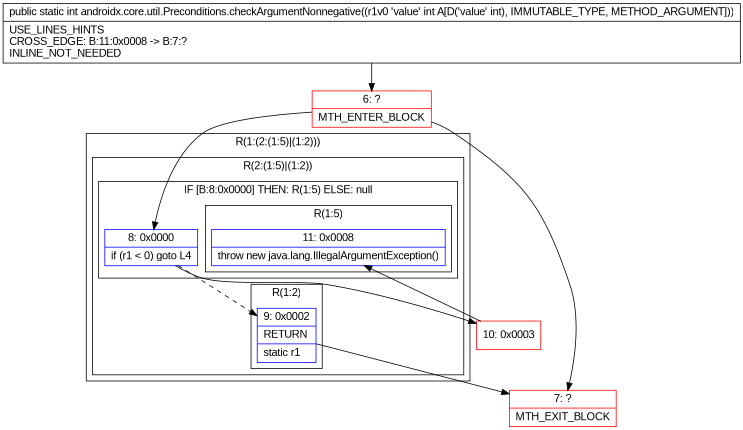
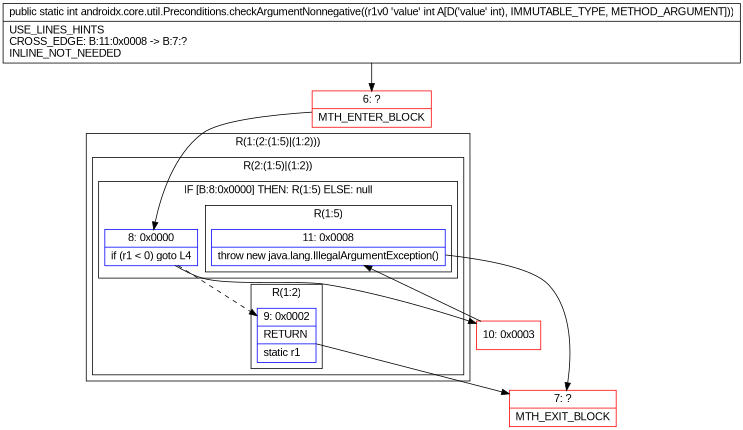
edge "6: ?" -> "7: ?": now "11: 0x0008" -> "7: ?"
